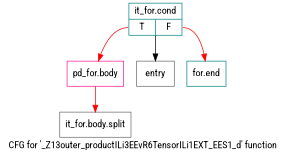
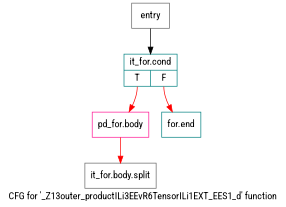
edge "it_for.cond" -> "entry": reversed
